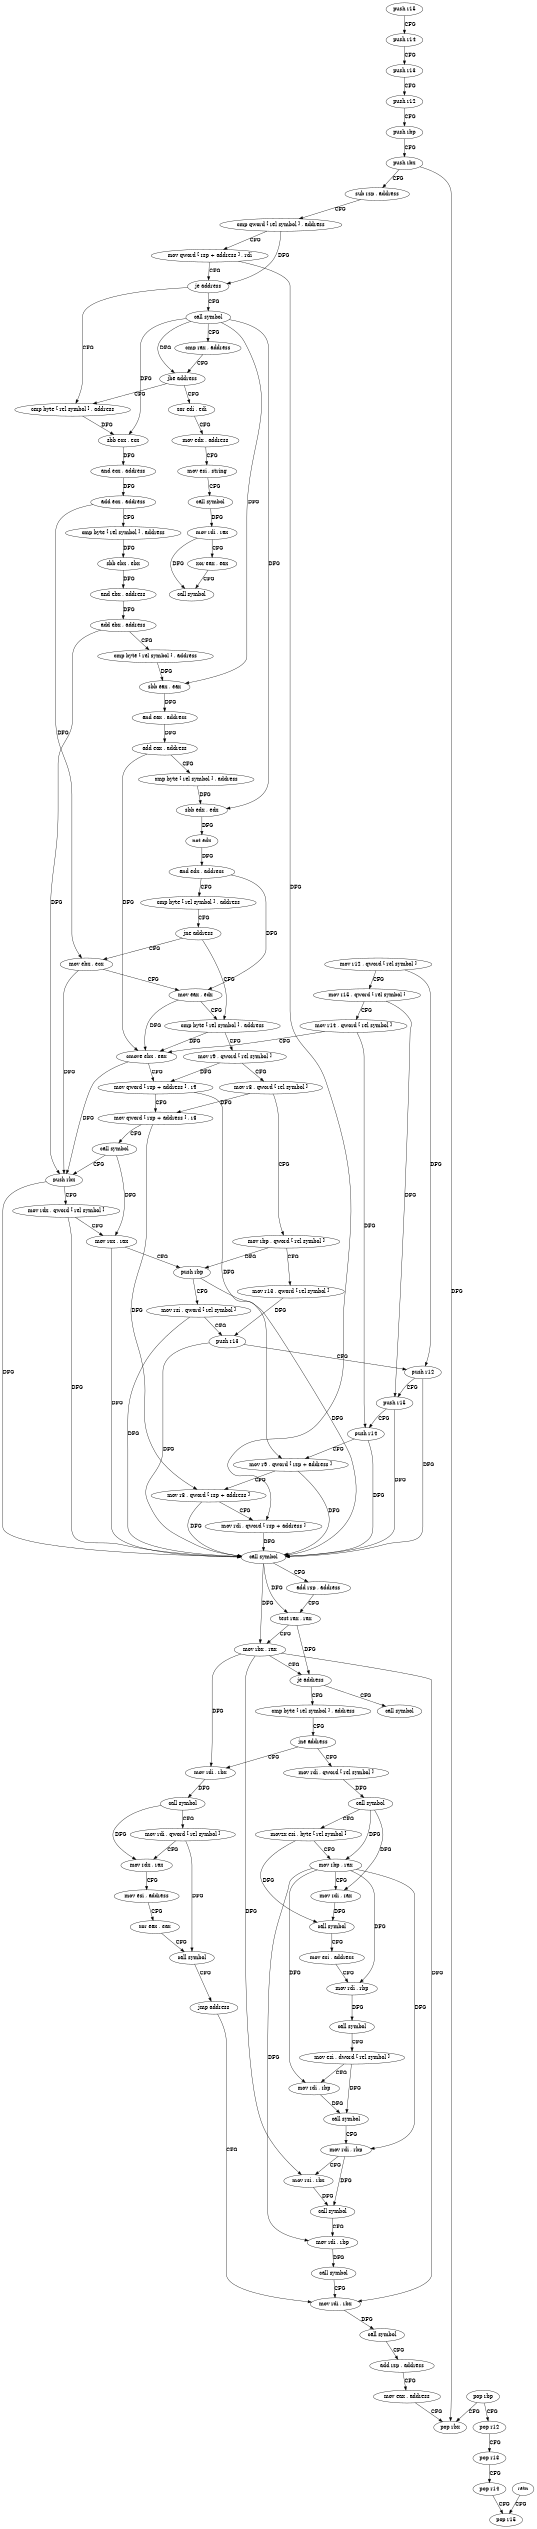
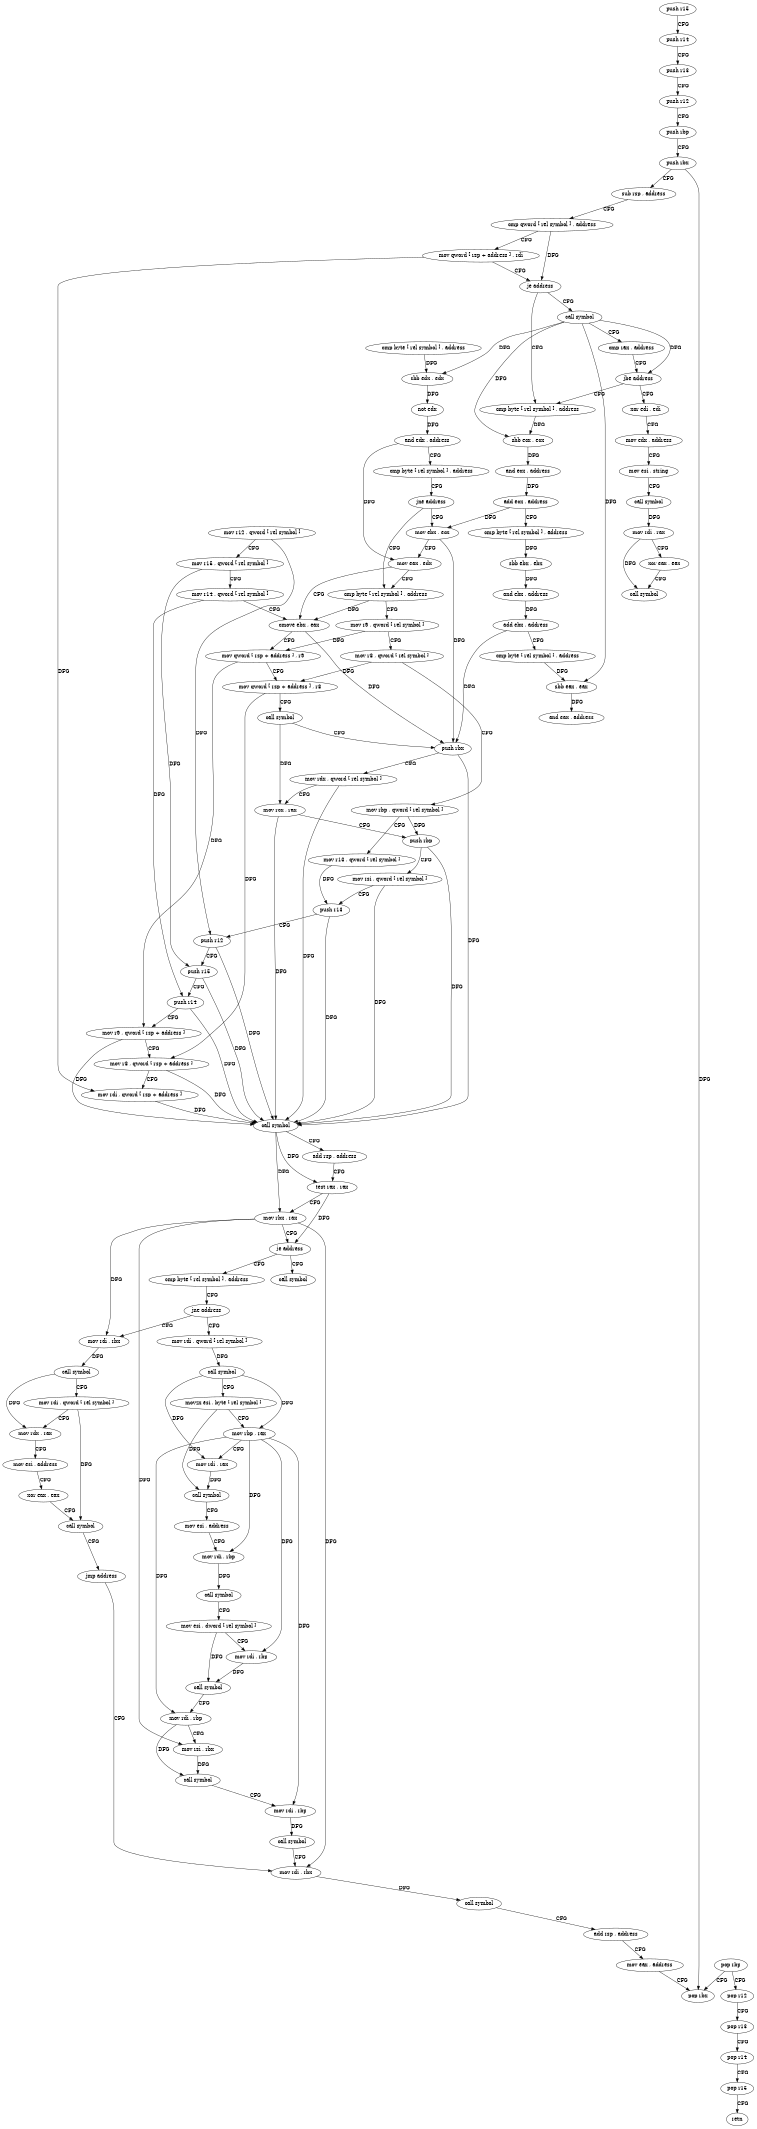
node "add eax , address": removed
edge "mov eax , edx" -> "cmove ebx , eax": label "DFG" -> "CFG"
edge "retn" -> "pop r15": reversed
